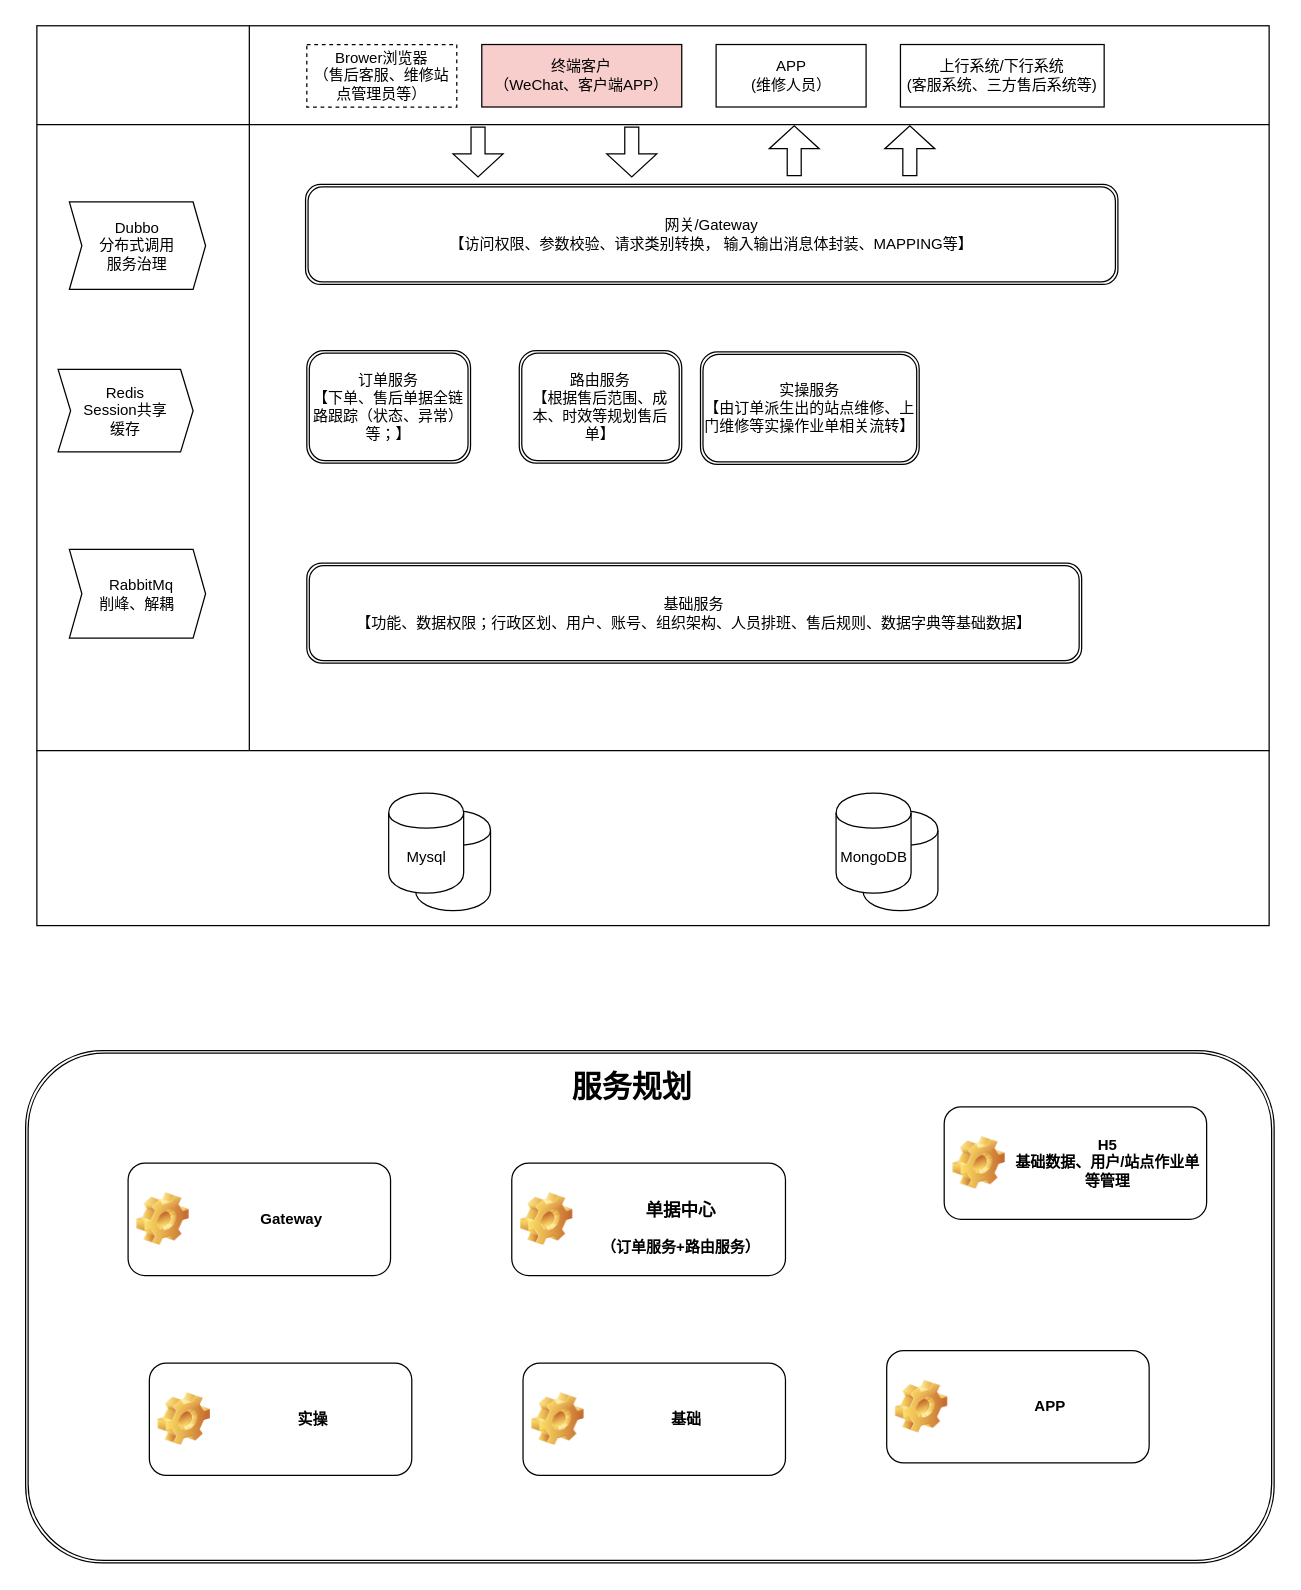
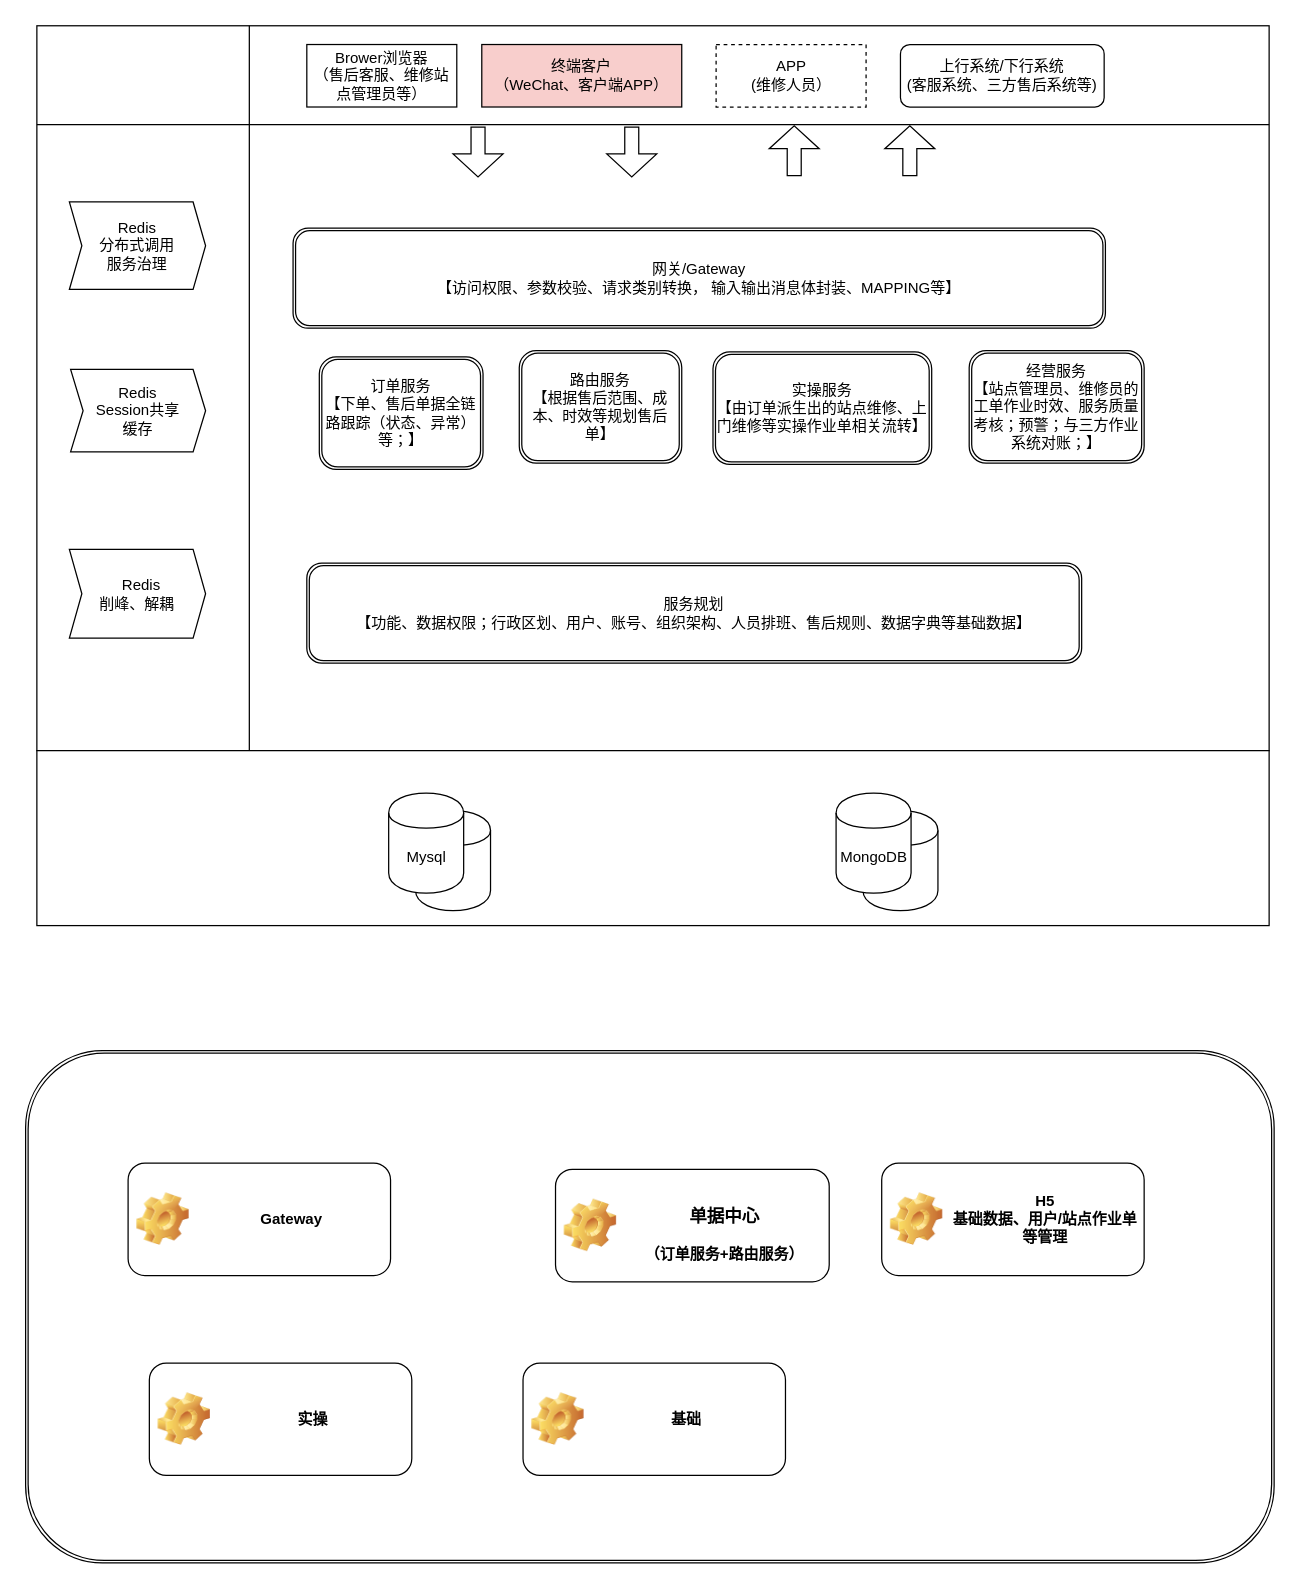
node "Brower浏览器 （售后客服、维修站点管理员等）": style dashed -> solid
node "APP (维修人员）": style solid -> dashed
node "上行系统/下行系统 (客服系统、三方售后系统等)": shape rectangle -> rounded rectangle
node "网关/Gateway 【访问权限、参数校验、请求类别转换， 输入输出消息体封装、MAPPING等】": moved (712, 234) -> (699, 278)
node "Dubbo 分布式调用 服务治理": label "Dubbo 分布式调用 服务治理" -> "Redis 分布式调用 服务治理"
node "订单服务 【下单、售后单据全链路跟踪（状态、异常）等；】": moved (389, 407) -> (401, 413)
node "经营服务 【站点管理员、维修员的工单作业时效、服务质量考核；预警；与三方作业系统对账；】": added
node "实操服务 【由订单派生出的站点维修、上门维修等实操作业单相关流转】": moved (810, 408) -> (823, 408)
node "Redis Session共享 缓存": moved (126, 411) -> (138, 411)
node "RabbitMq 削峰、解耦": label "RabbitMq 削峰、解耦" -> "Redis 削峰、解耦"
node "基础服务 【功能、数据权限；行政区划、用户、账号、组织架构、人员排班、售后规则、数据字典等基础数据】": label "基础服务 【功能、数据权限；行政区划、用户、账号、组织架构、人员排班、售后规则、数据字典等基础数据】" -> "服务规划 【功能、数据权限；行政区划、用户、账号、组织架构、人员排班、售后规则、数据字典等基础数据】"
node "服务规划": removed
node "H5 基础数据、用户/站点作业单等管理": moved (1076, 1163) -> (1013, 1219)
node "单据中心（订单服务+路由服务）": moved (649, 1219) -> (693, 1226)
node "APP": removed
